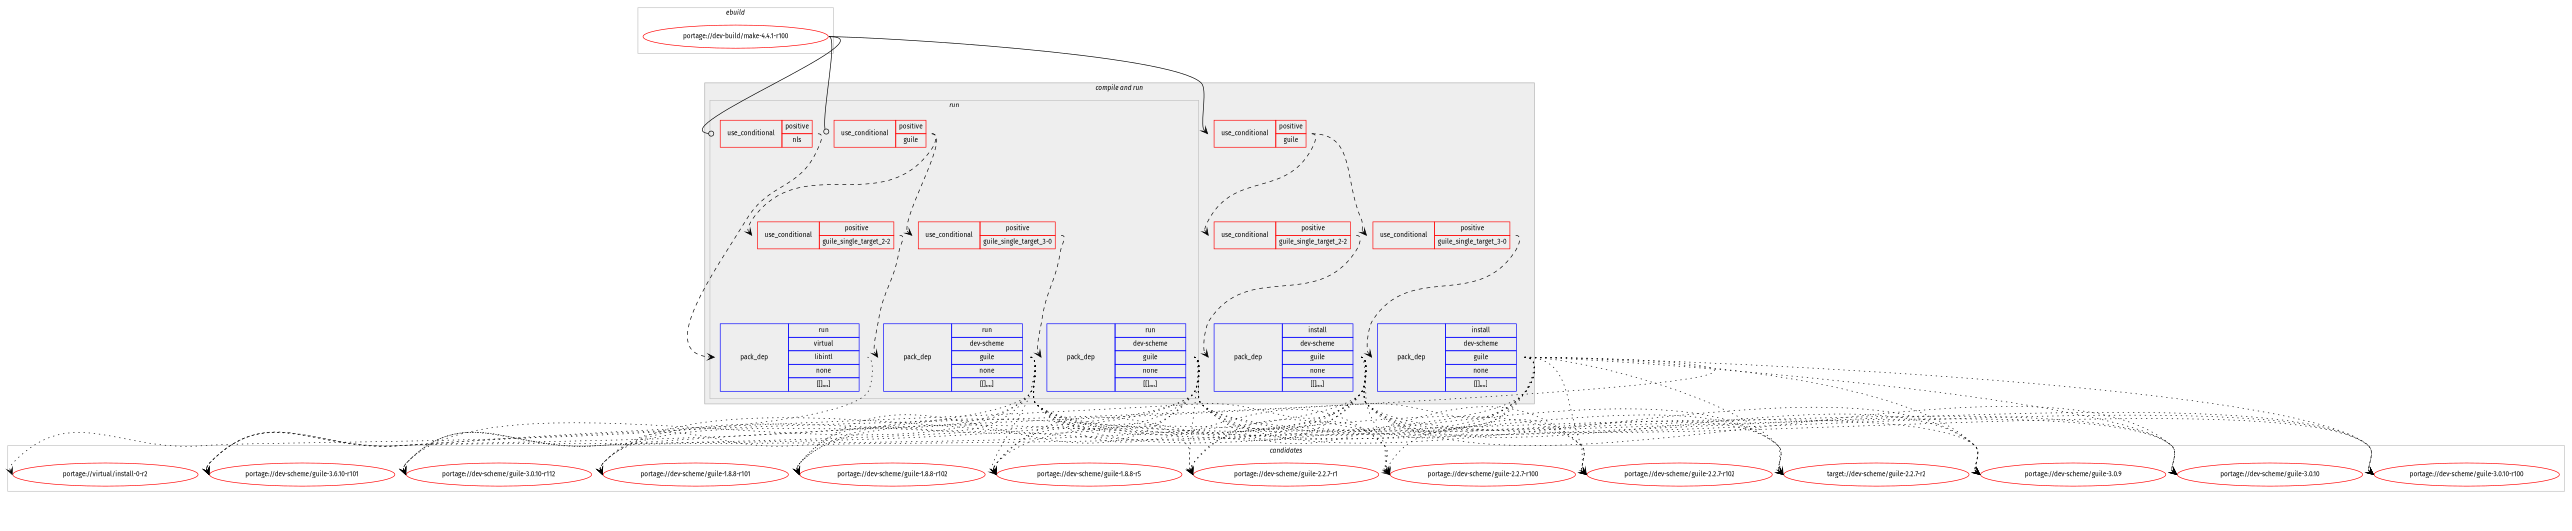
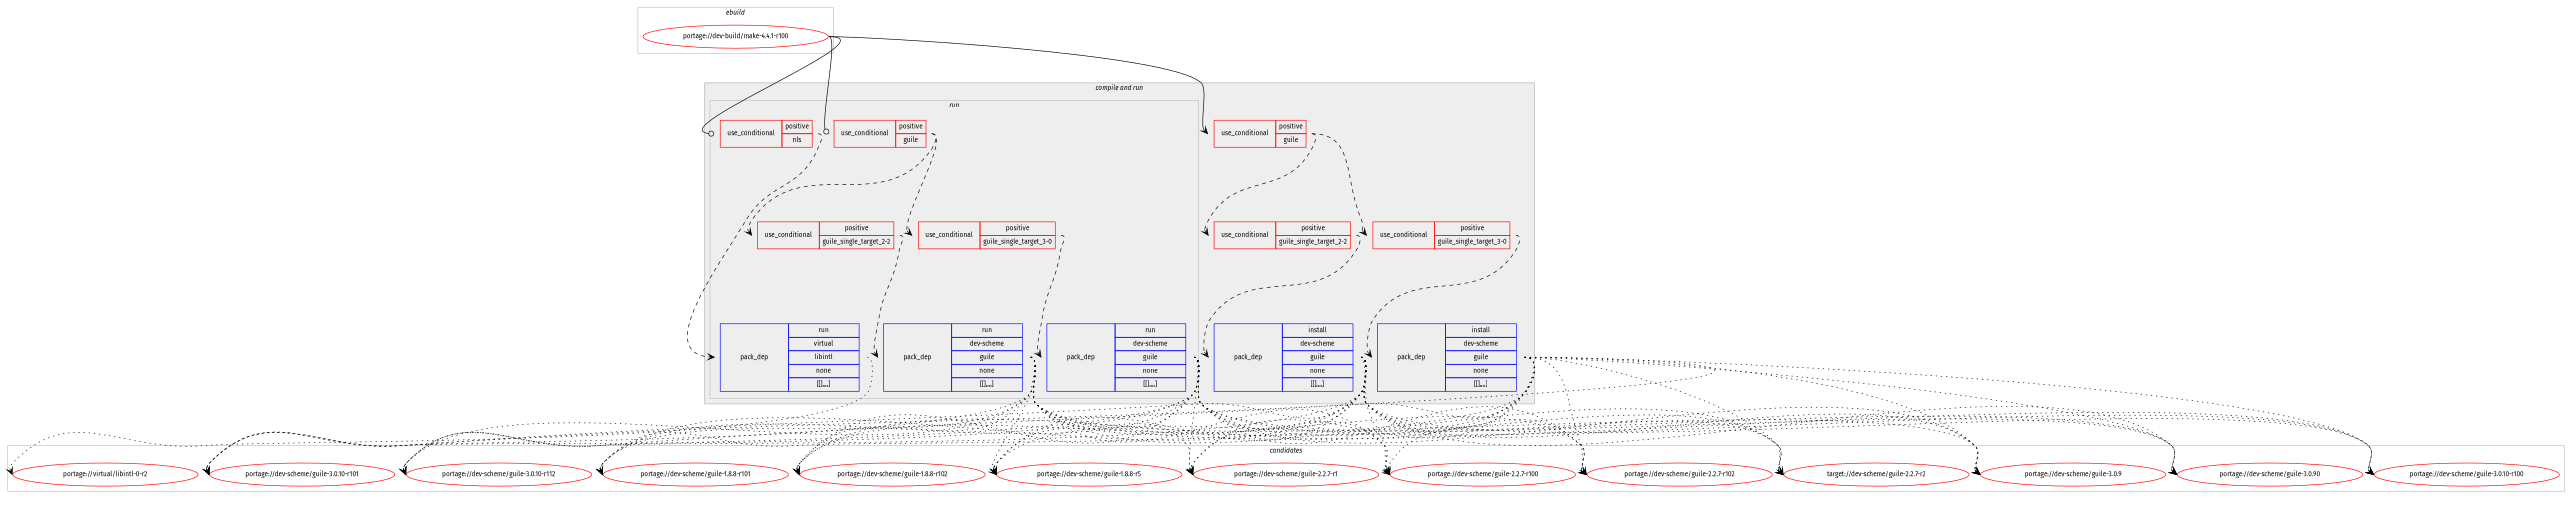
node "portage://virtual/install-0-r2": label "portage://virtual/install-0-r2" -> "portage://virtual/libintl-0-r2"
node "portage://dev-scheme/guile-3.6.10-r101": label "portage://dev-scheme/guile-3.6.10-r101" -> "portage://dev-scheme/guile-3.0.10-r101"
node "portage://dev-scheme/guile-3.0.10": label "portage://dev-scheme/guile-3.0.10" -> "portage://dev-scheme/guile-3.0.90"
